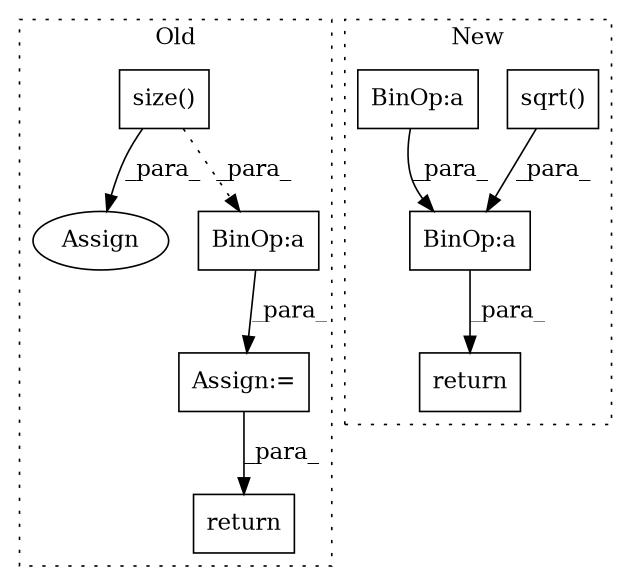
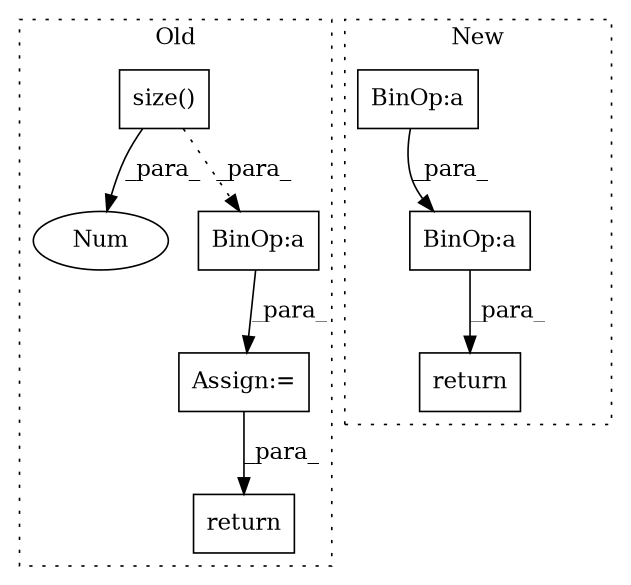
node "sqrt()": removed
node "Assign": label "Assign" -> "Num"
